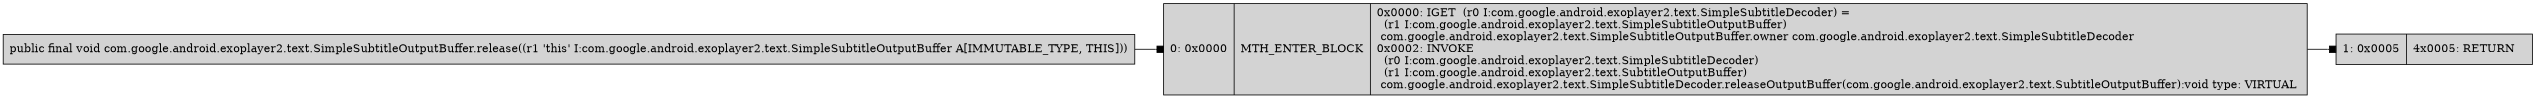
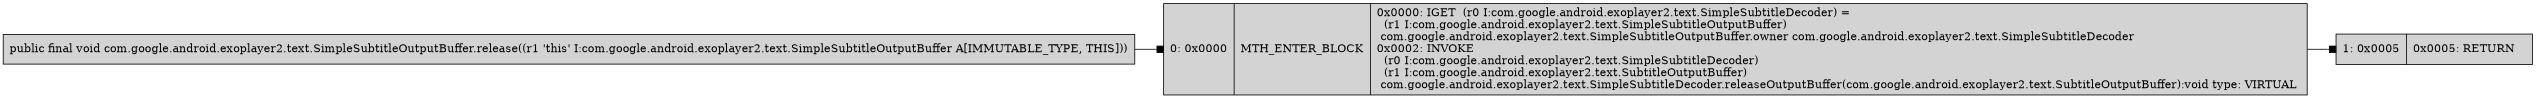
node "1: 0x0005": text "4x0005: RETURN" -> "0x0005: RETURN"
